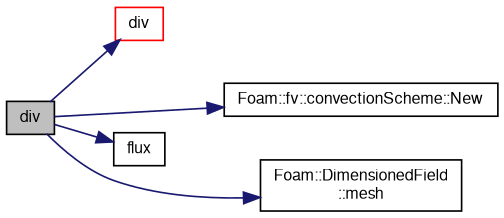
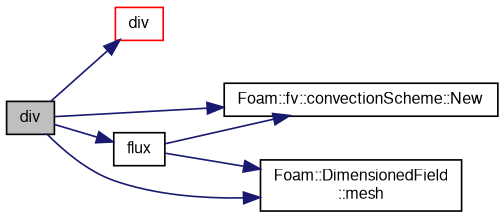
edge "flux" -> "Foam::fv::convectionScheme::New": added
edge "flux" -> "Foam::DimensionedField ::mesh": added
